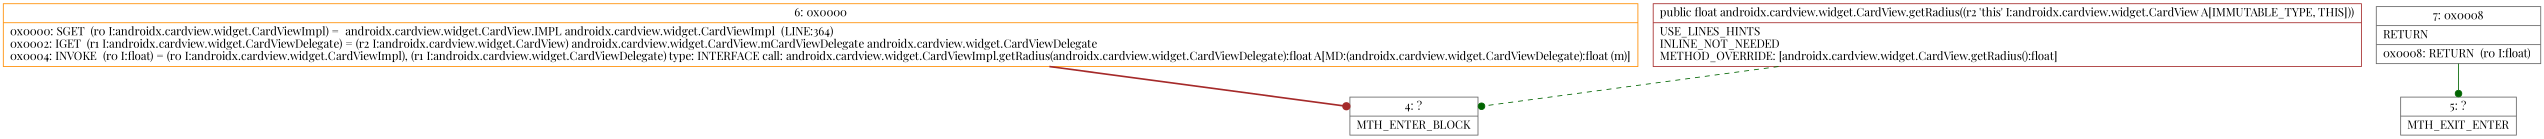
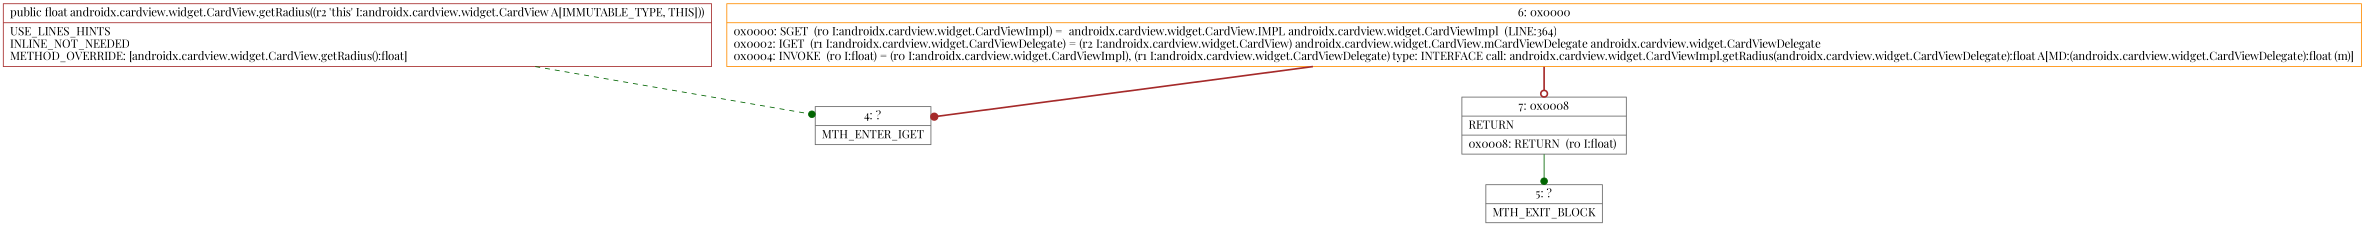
edge "6: 0x0000" -> "7: 0x0008": added
node "4: ?": text "MTH_ENTER_BLOCK" -> "MTH_ENTER_IGET"
node "5: ?": text "MTH_EXIT_ENTER" -> "MTH_EXIT_BLOCK"
